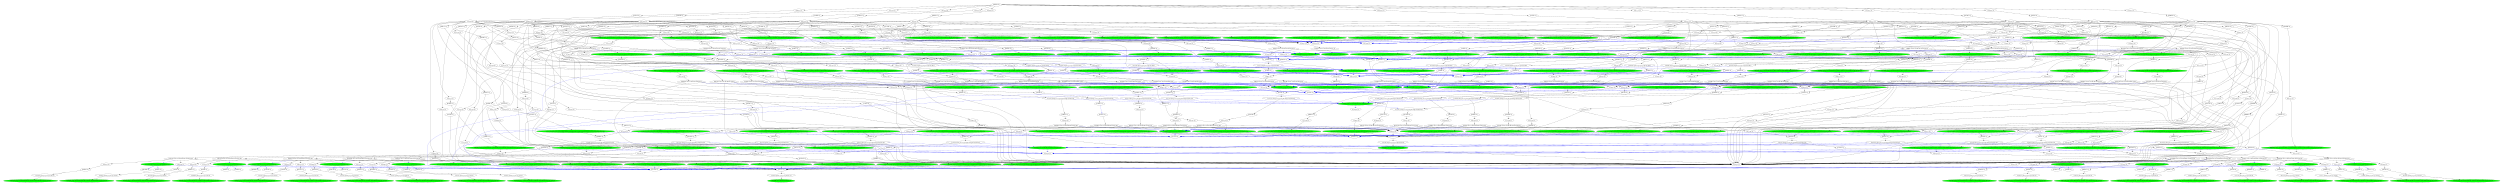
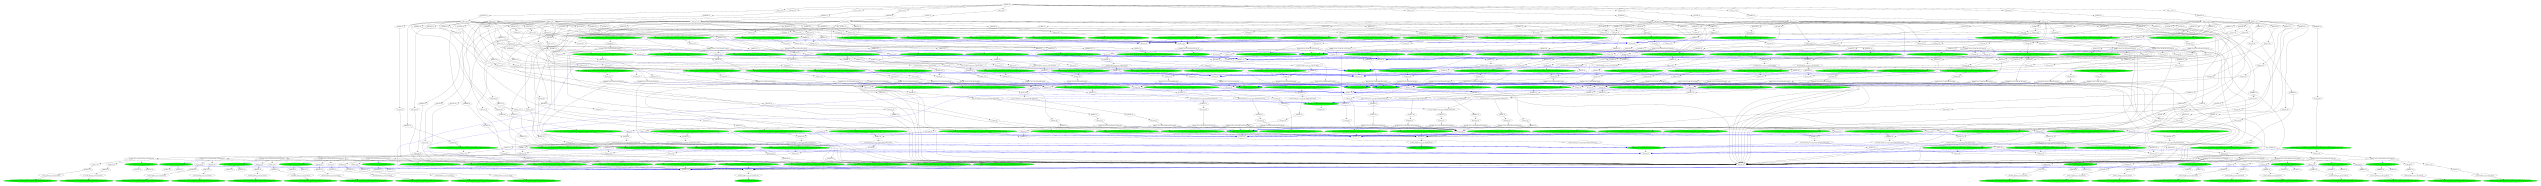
node "e9af918d-val-": added
node "2a092d3d-val-": removed
